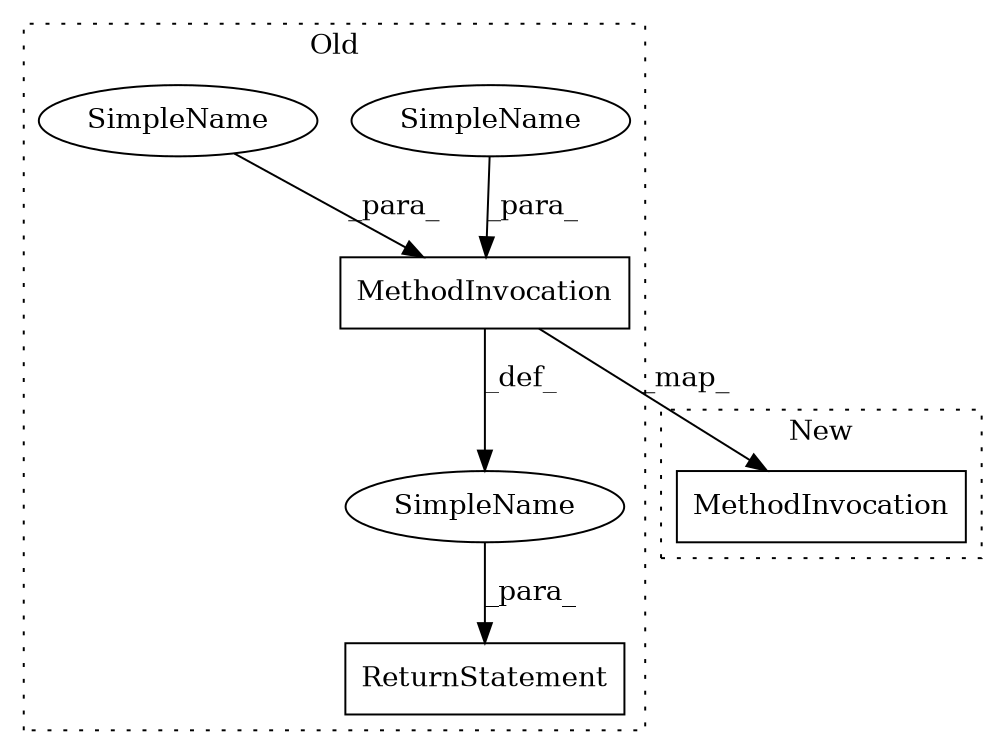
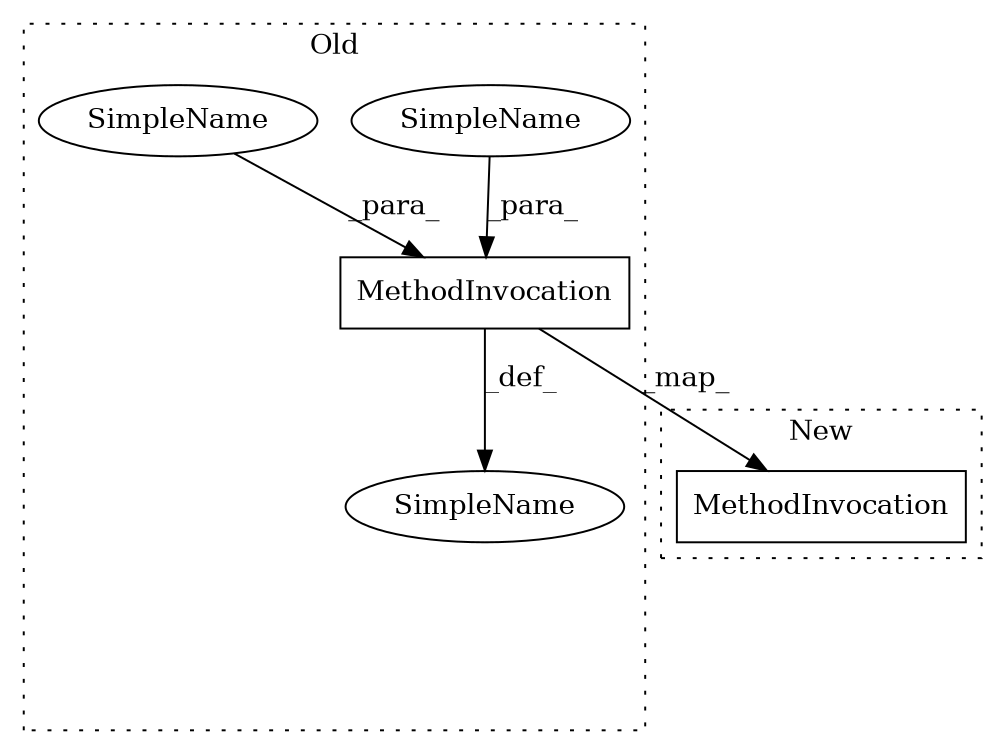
node "ReturnStatement": removed
